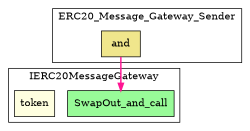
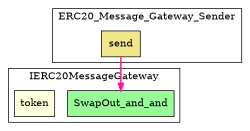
node "and": label "and" -> "send"
node "SwapOut_and_call": label "SwapOut_and_call" -> "SwapOut_and_and"
